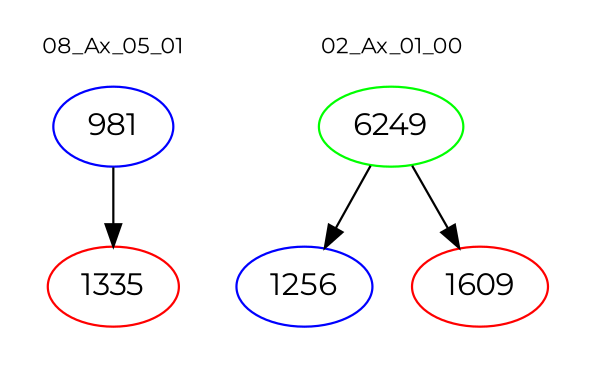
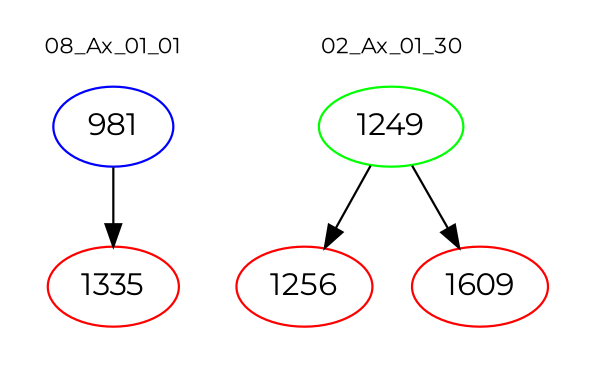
cluster "08_Ax_05_01": label "08_Ax_05_01" -> "08_Ax_01_01"
cluster "02_Ax_01_00": label "02_Ax_01_00" -> "02_Ax_01_30"
node "6249": label "6249" -> "1249"
node "1256": color blue -> red
